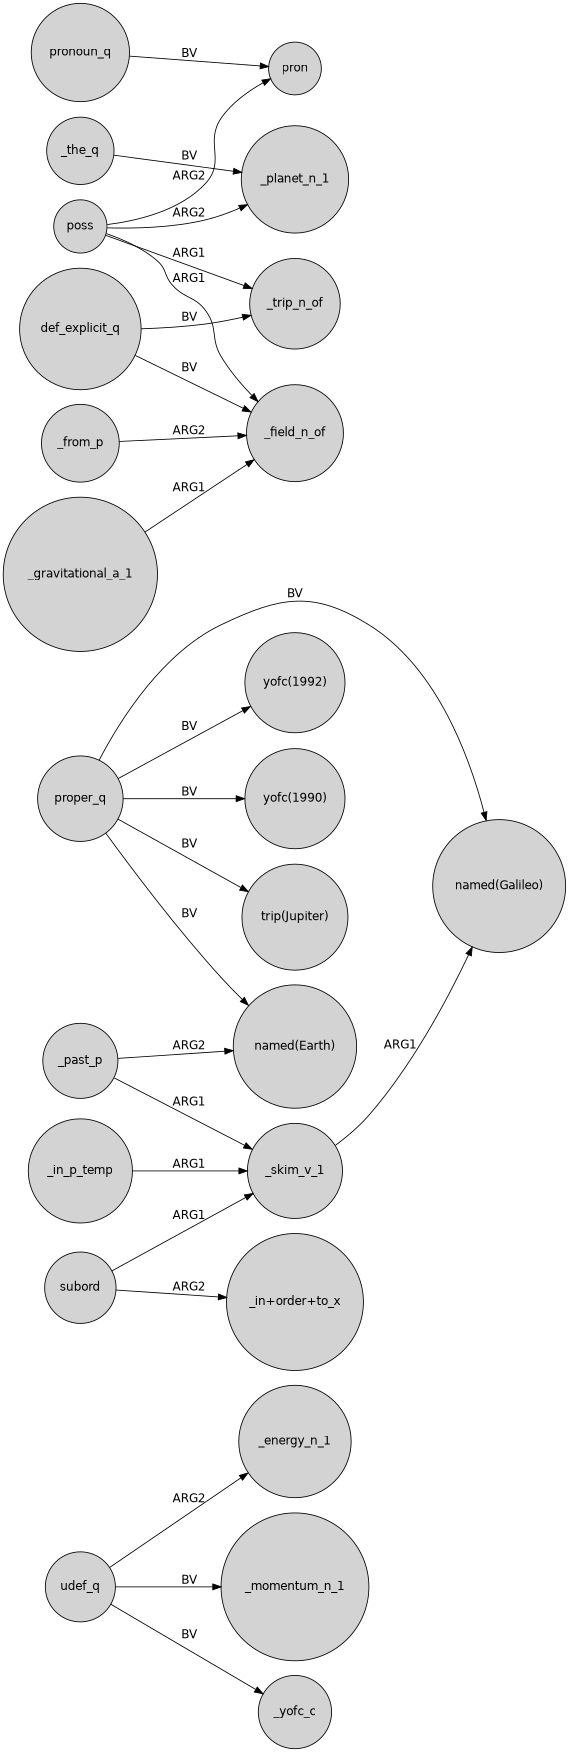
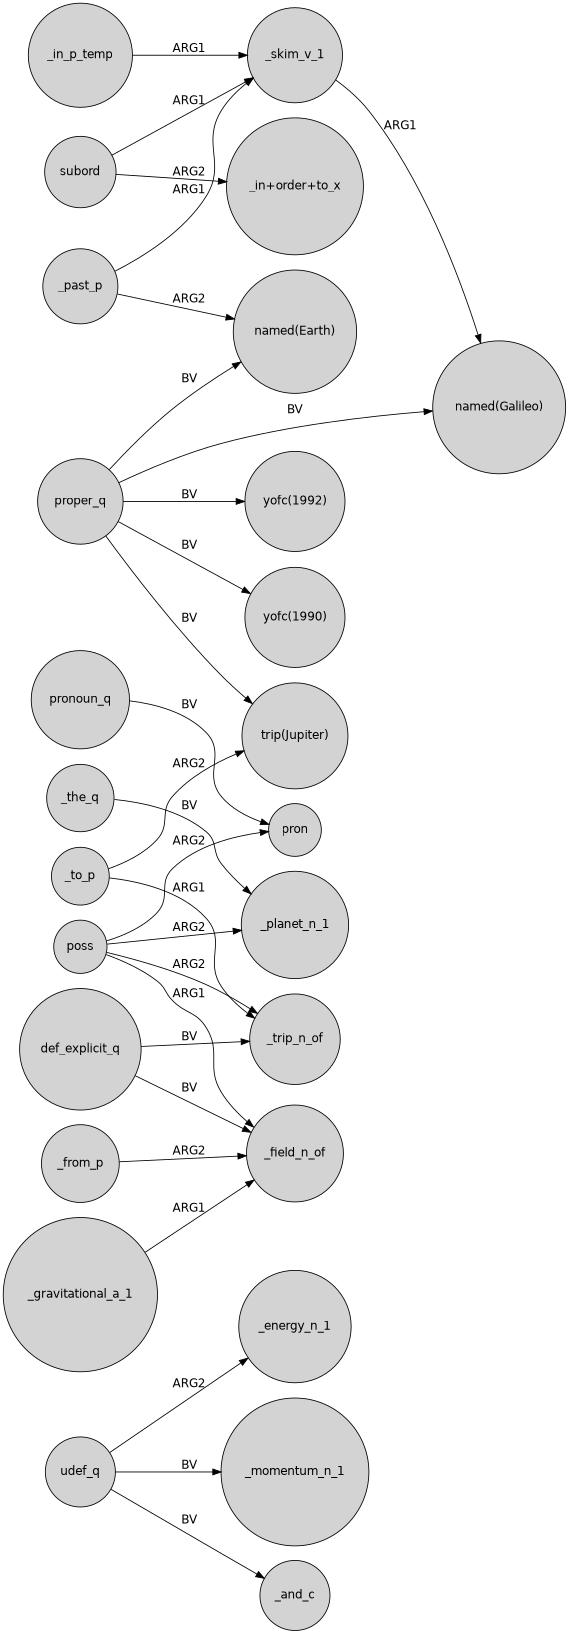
edge "poss" -> "_trip_n_of": label "ARG1" -> "ARG2"
node "_to_p": added
node "_yofc_c": label "_yofc_c" -> "_and_c"
